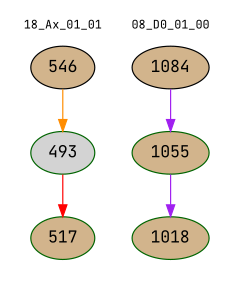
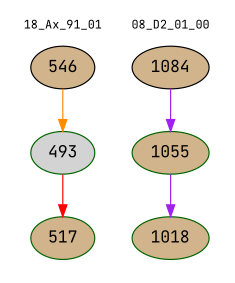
cluster "18_Ax_01_01": label "18_Ax_01_01" -> "18_Ax_91_01"
cluster "08_D0_01_00": label "08_D0_01_00" -> "08_D2_01_00"
